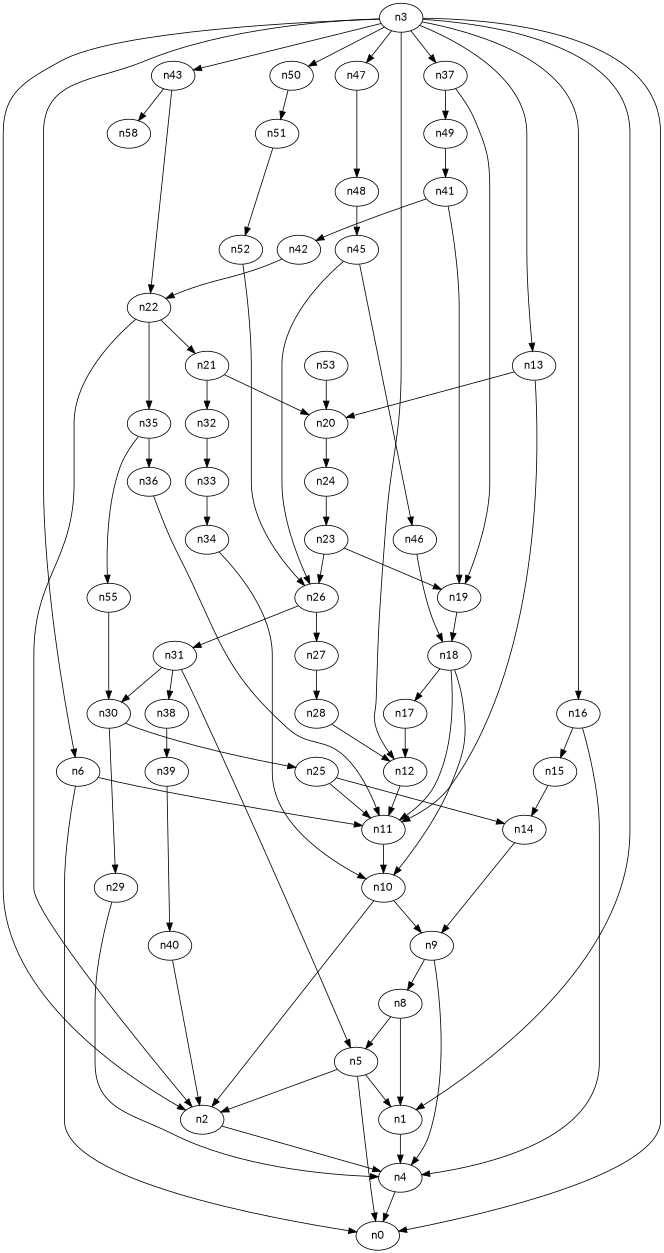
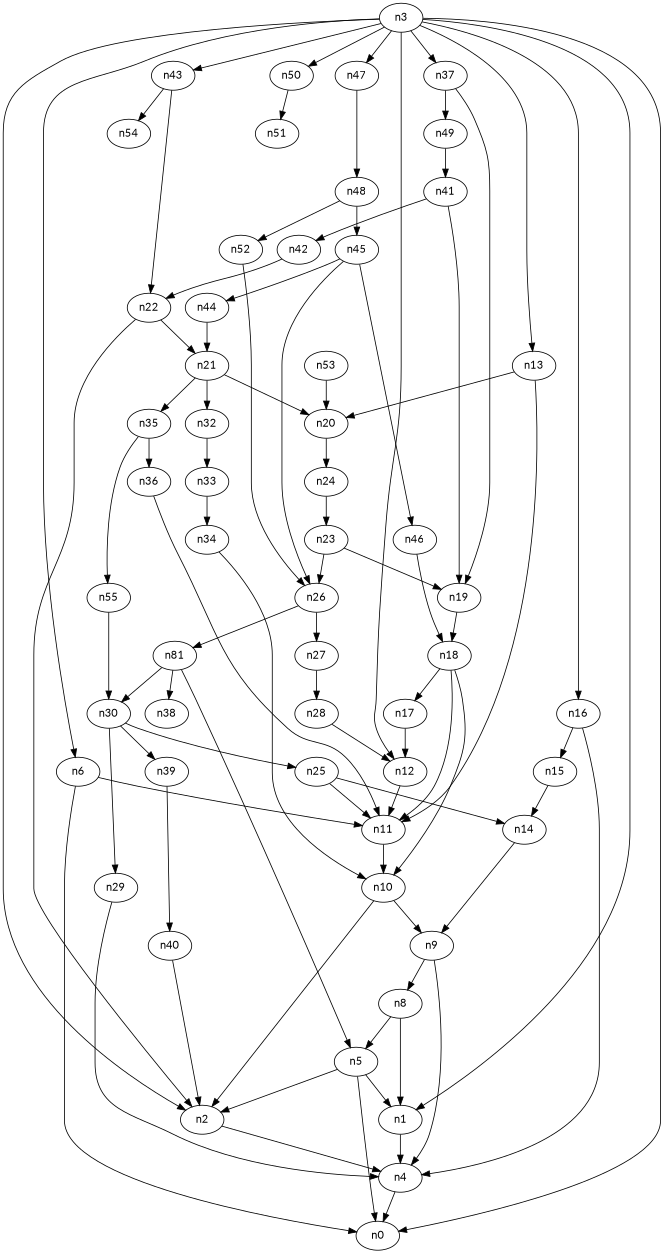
node "n58": label "n58" -> "n54"
edge "n51" -> "n52": now "n48" -> "n52"
node "n44": added
edge "n22" -> "n35": now "n21" -> "n35"
node "n31": label "n31" -> "n81"
edge "n38" -> "n39": now "n30" -> "n39"
